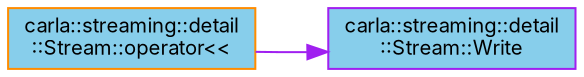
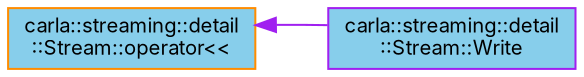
edge "carla::streaming::detail ::Stream::operator<<" -> "carla::streaming::detail ::Stream::Write": reversed
